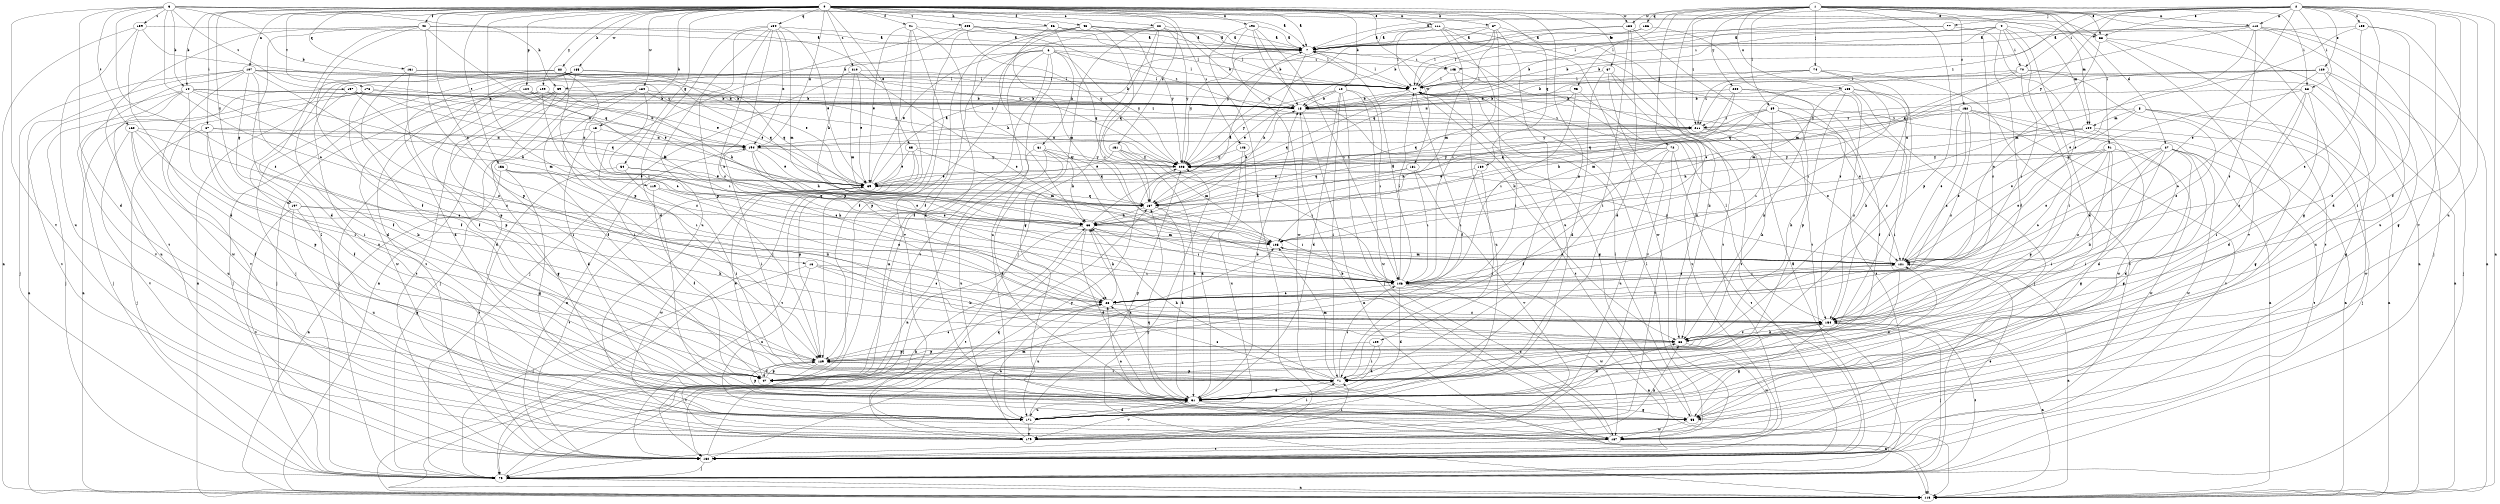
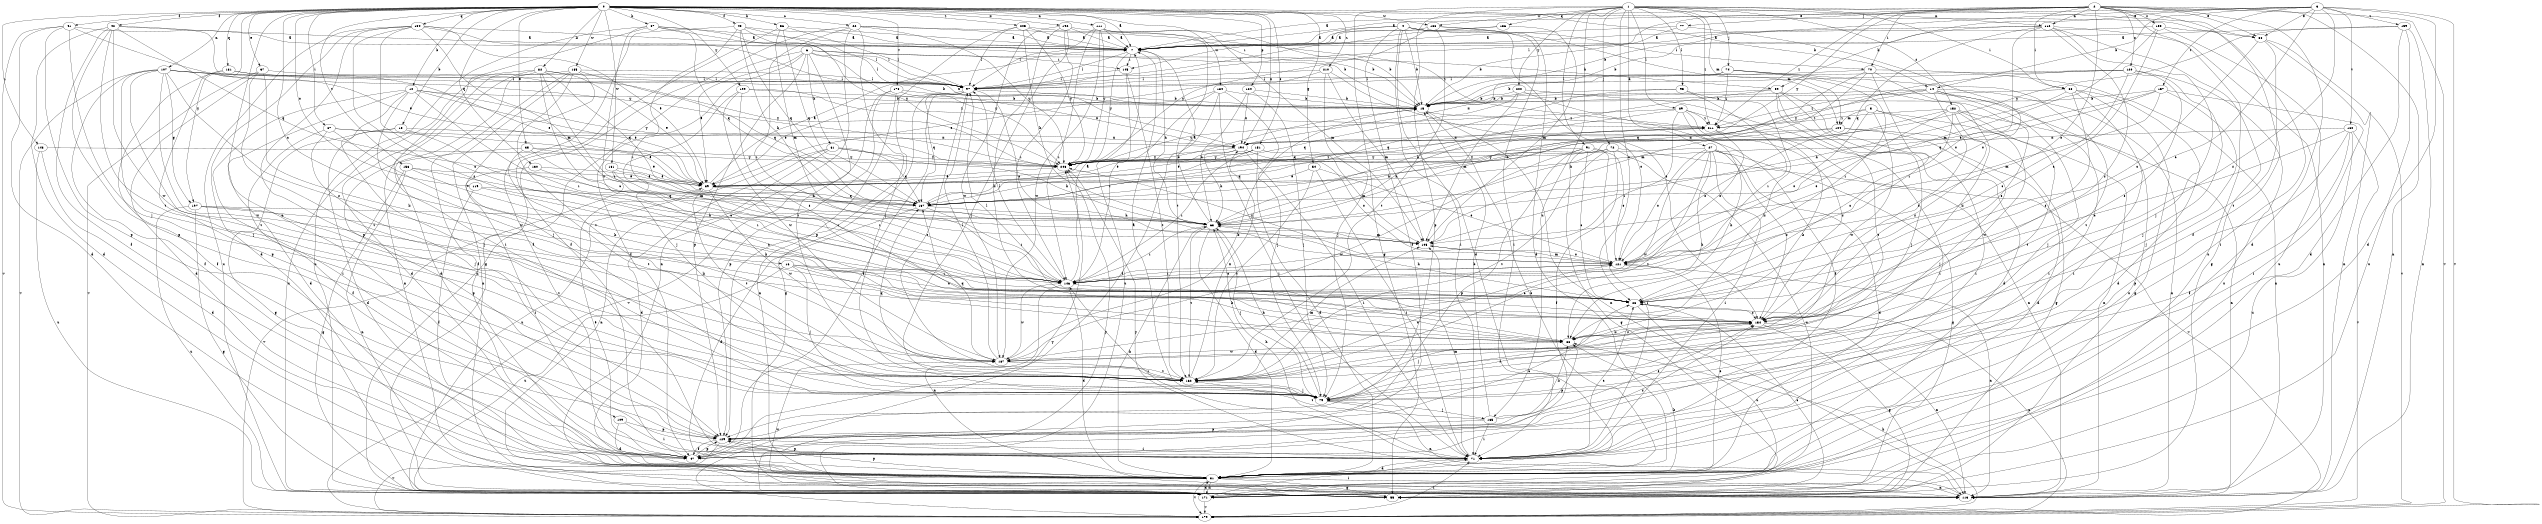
edge "55" -> "97": removed, label "l"
edge "42" -> "187": label "l" -> "w"
edge "165" -> "79": reversed
